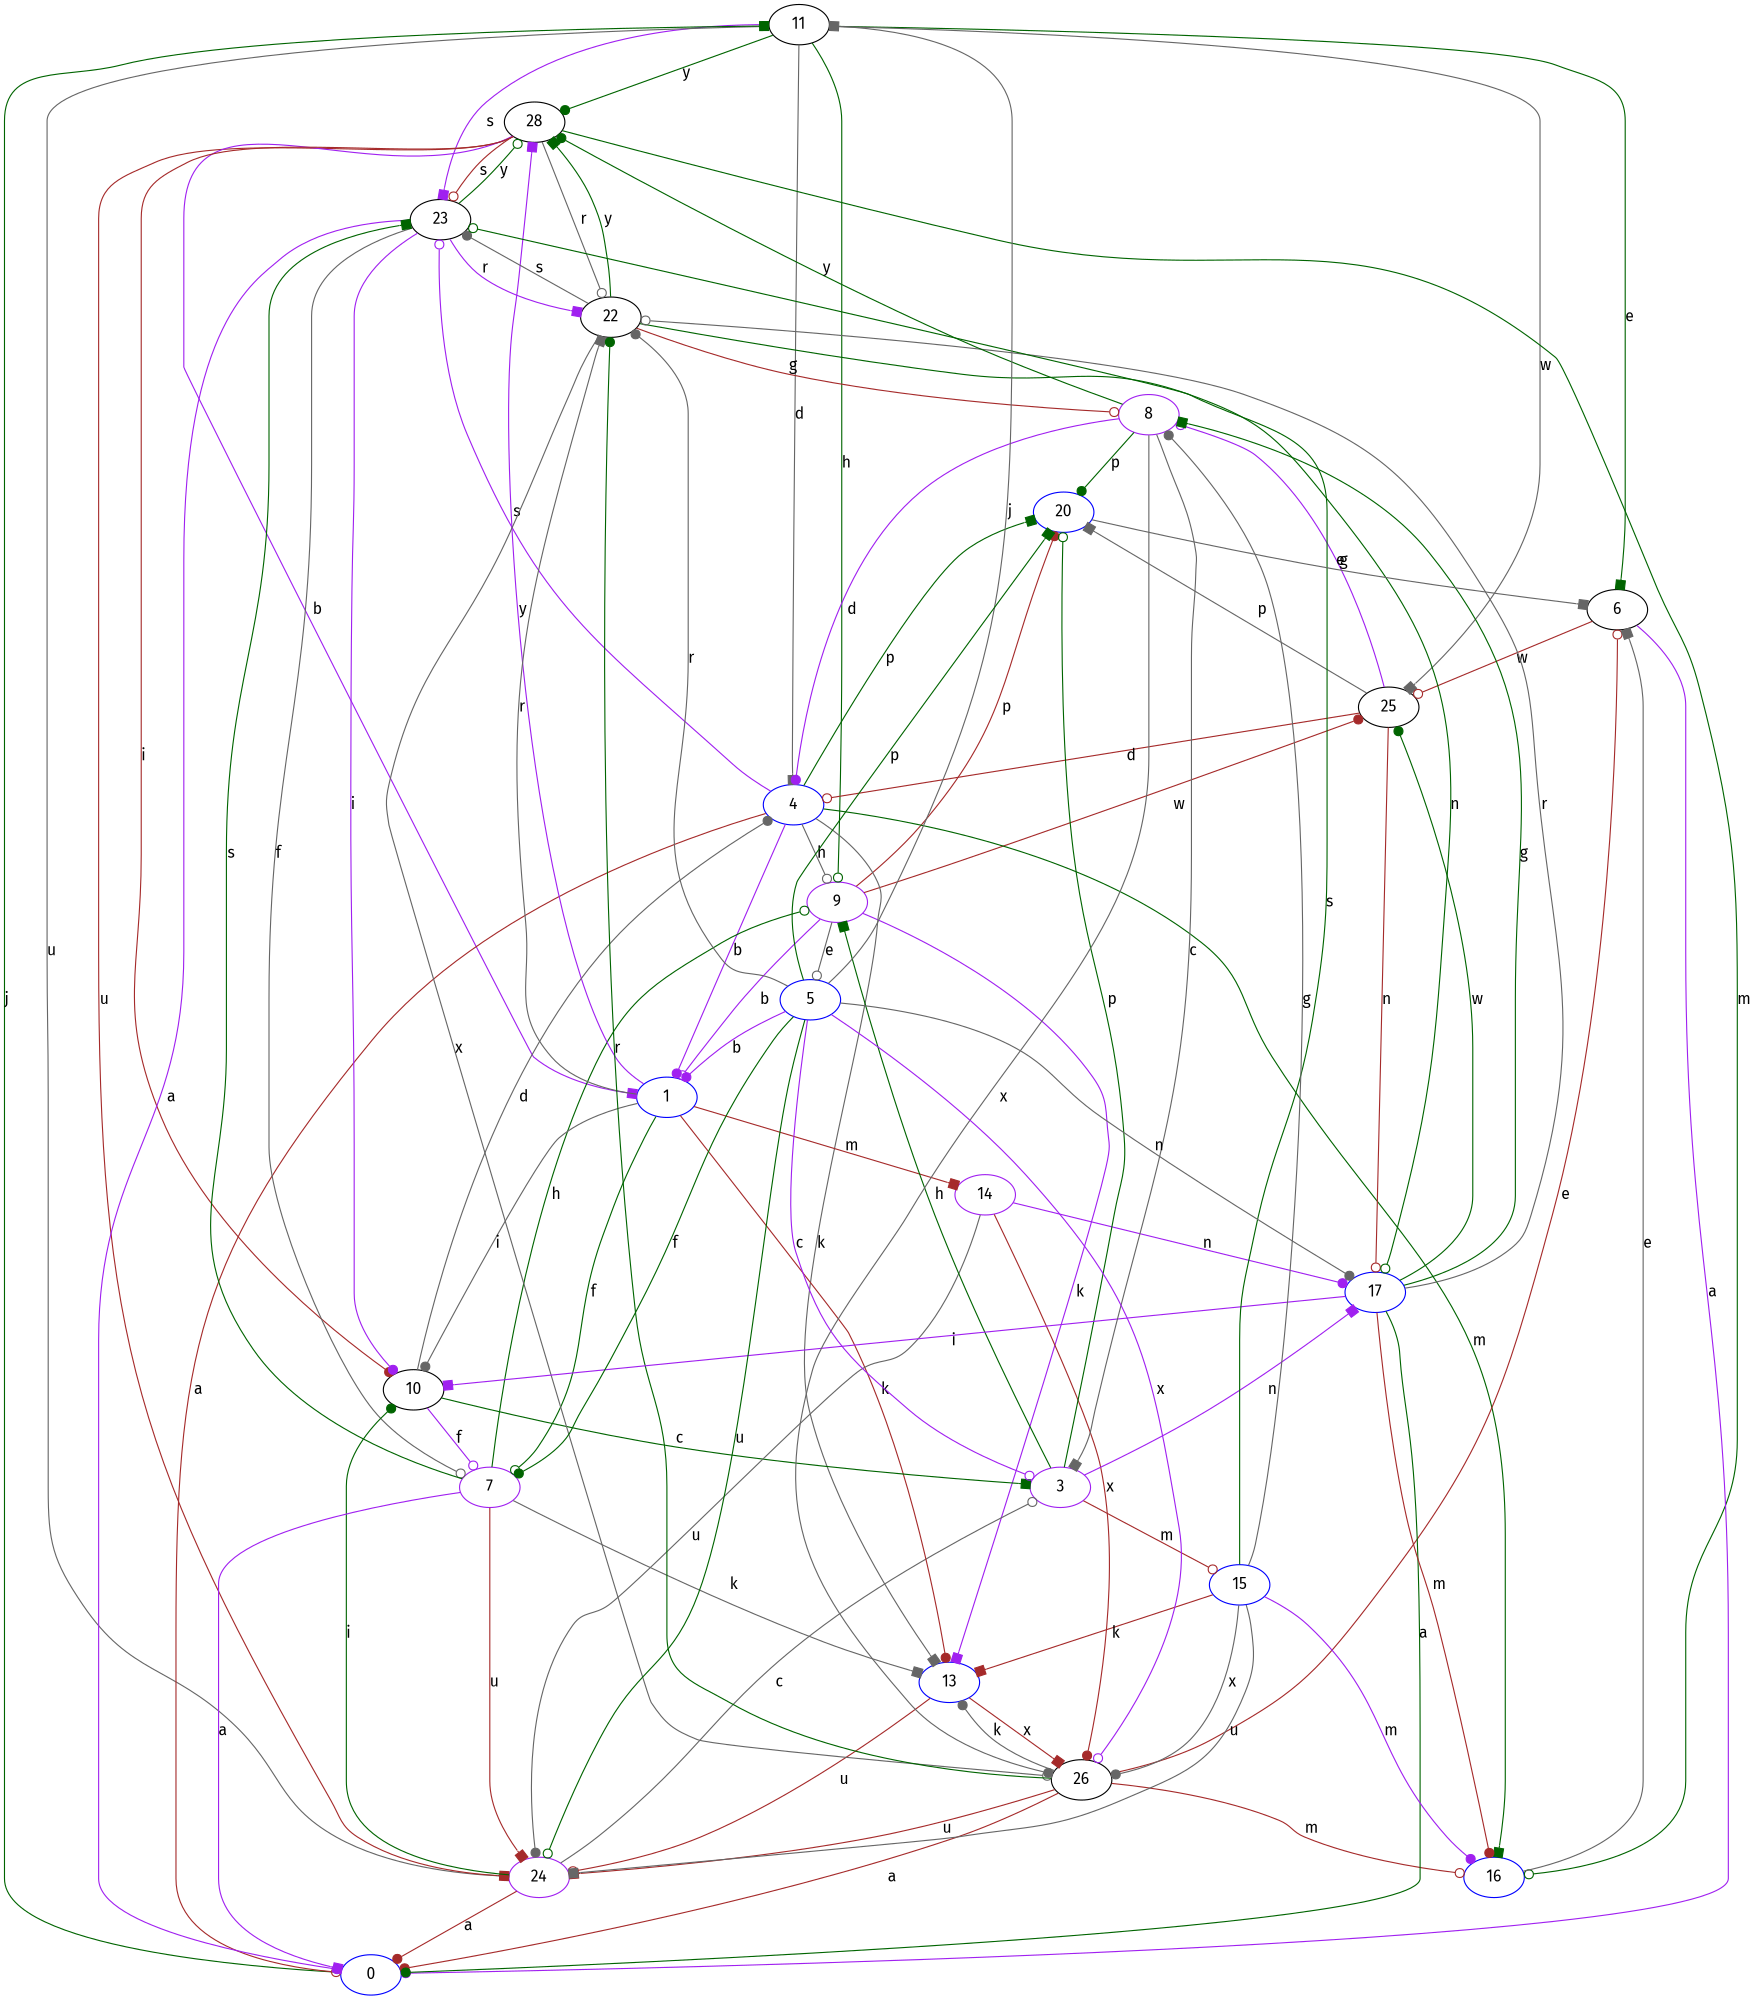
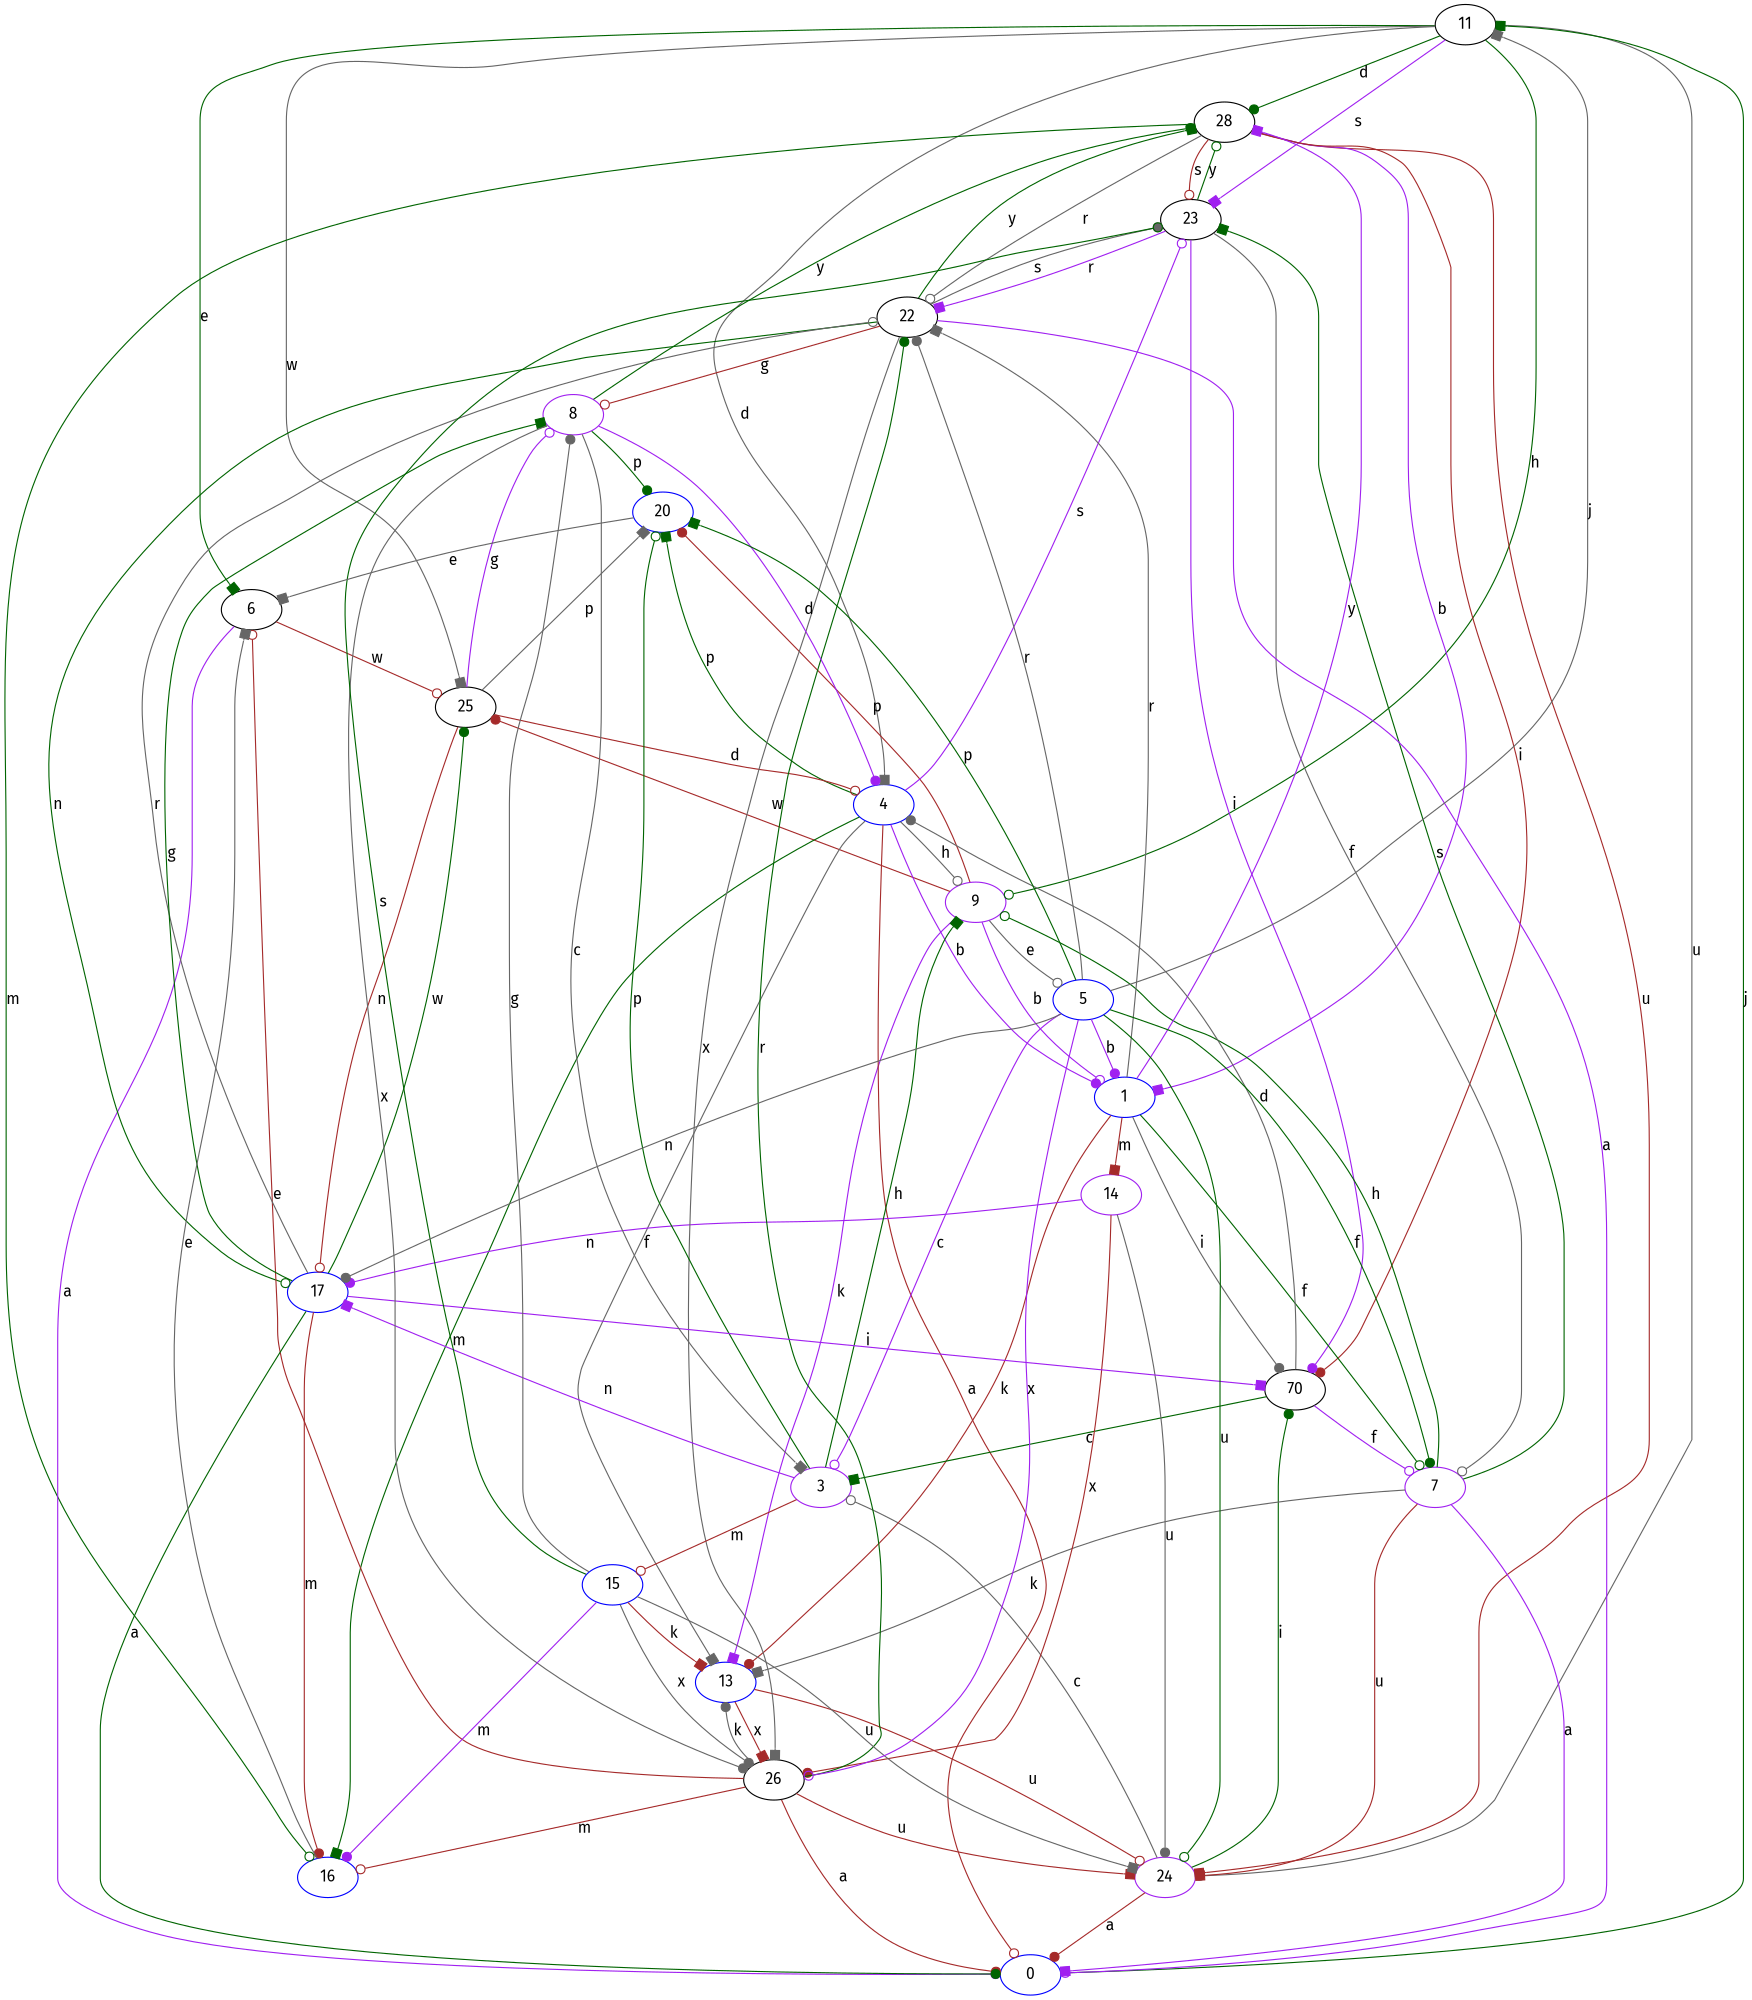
edge "11" -> "28": label "y" -> "d"
edge "23" -> "0": now "22" -> "0"
edge "22" -> "26": arrowhead odot -> box
edge "4" -> "13": label "k" -> "f"
node "10": label "10" -> "70"
